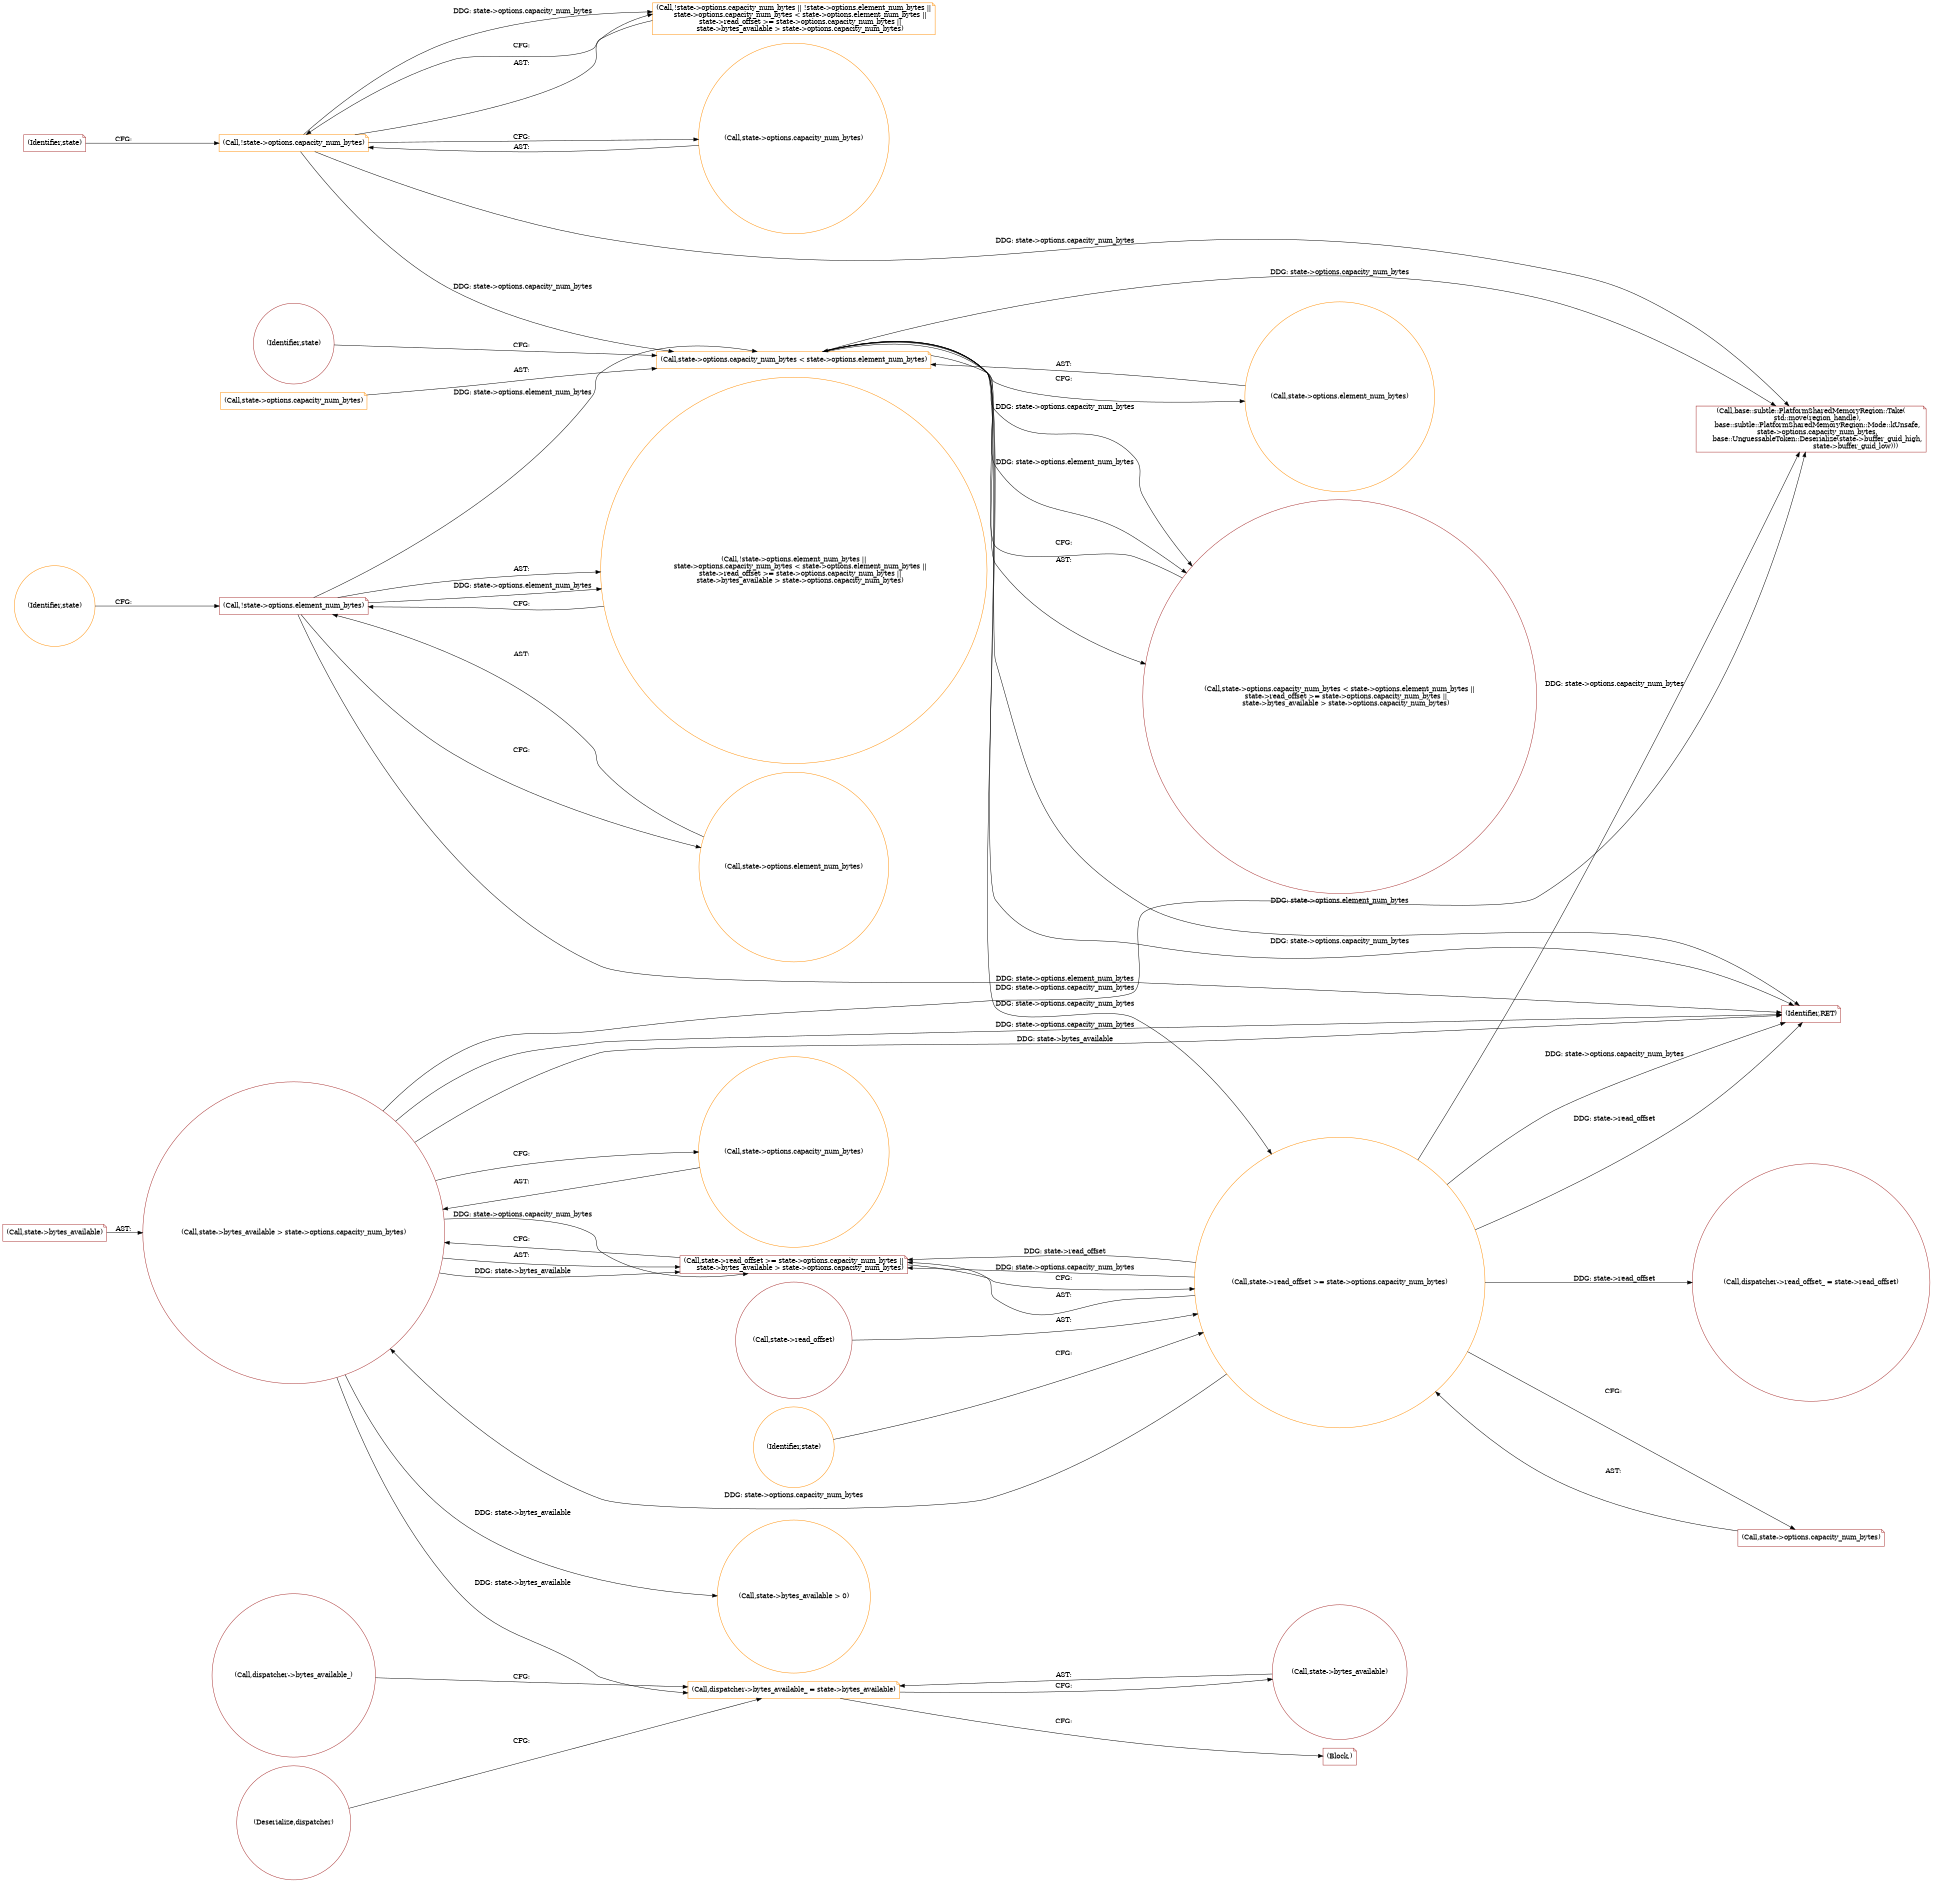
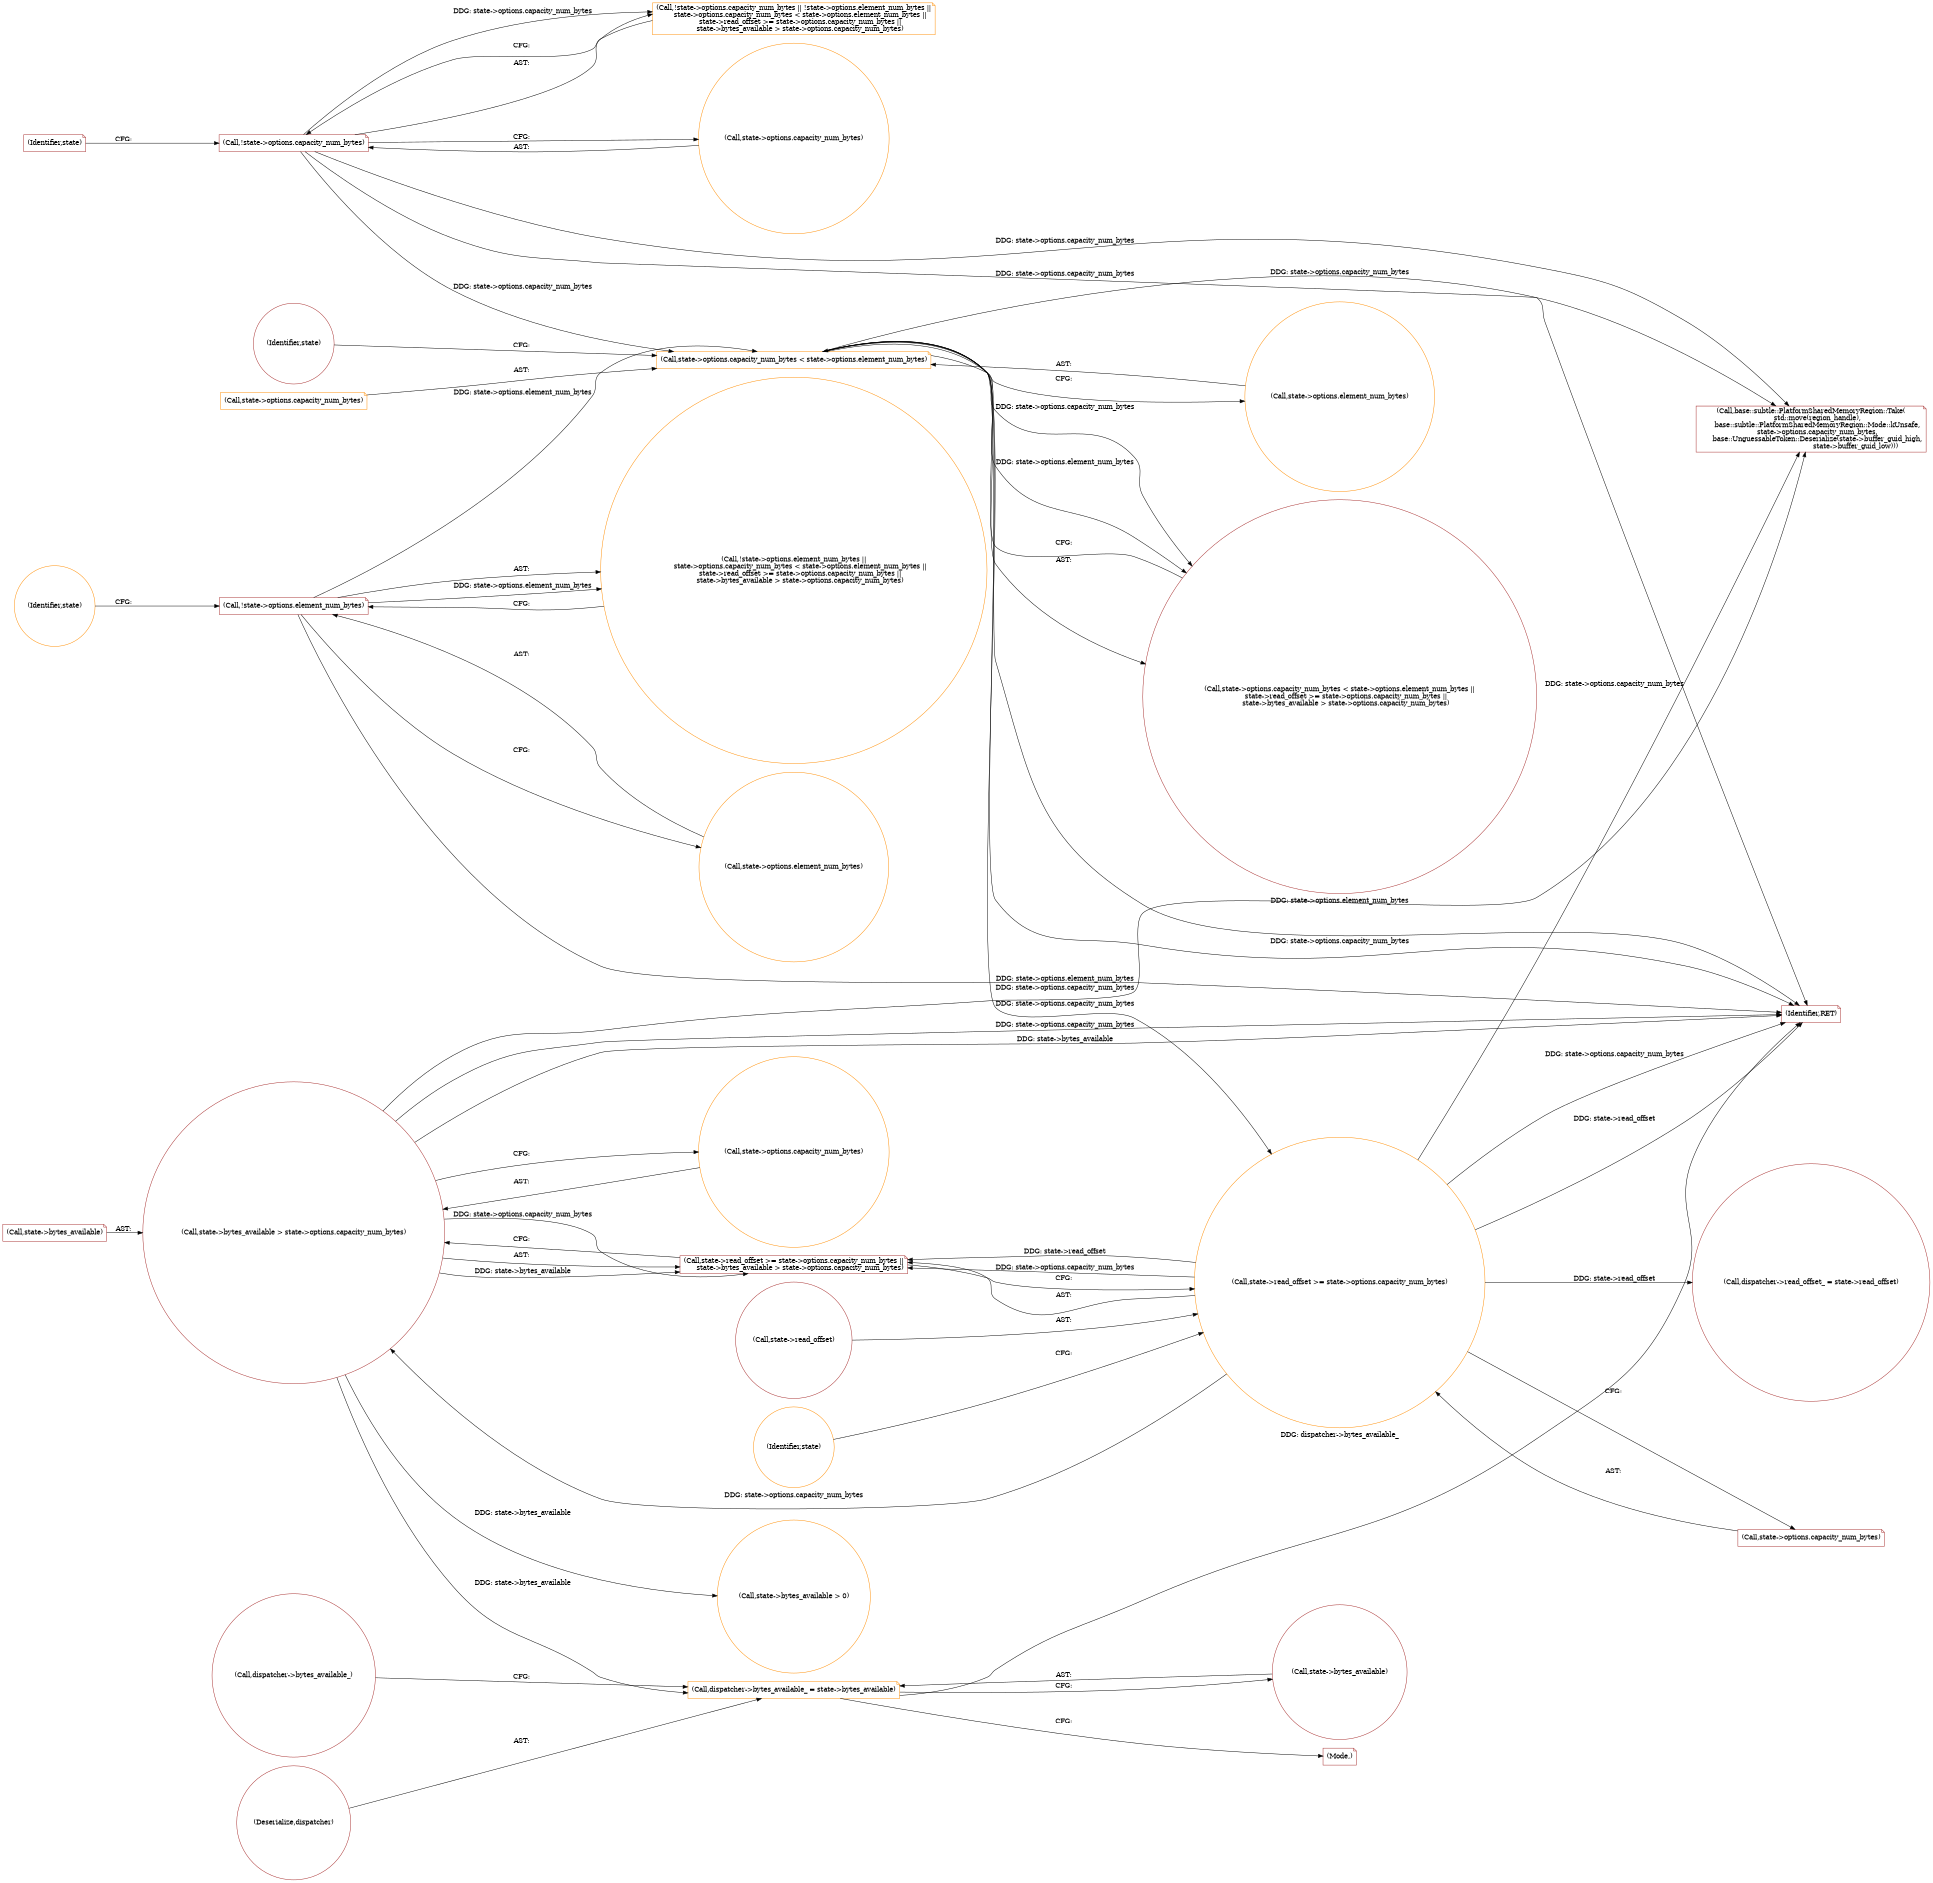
node "(Call,!state->options.capacity_num_bytes)": color darkorange -> brown
edge "(Call,!state->options.capacity_num_bytes)" -> "(Identifier,RET)": added, label "DDG: state->options.capacity_num_bytes"
edge "(Call,dispatcher->bytes_available_ = state->bytes_available)" -> "(Identifier,RET)": added, label "DDG: dispatcher->bytes_available_"
edge "(Deserialize,dispatcher)" -> "(Call,dispatcher->bytes_available_ = state->bytes_available)": label "CFG: " -> "AST: "
node "(Block,)": label "(Block,)" -> "(Mode,)"
